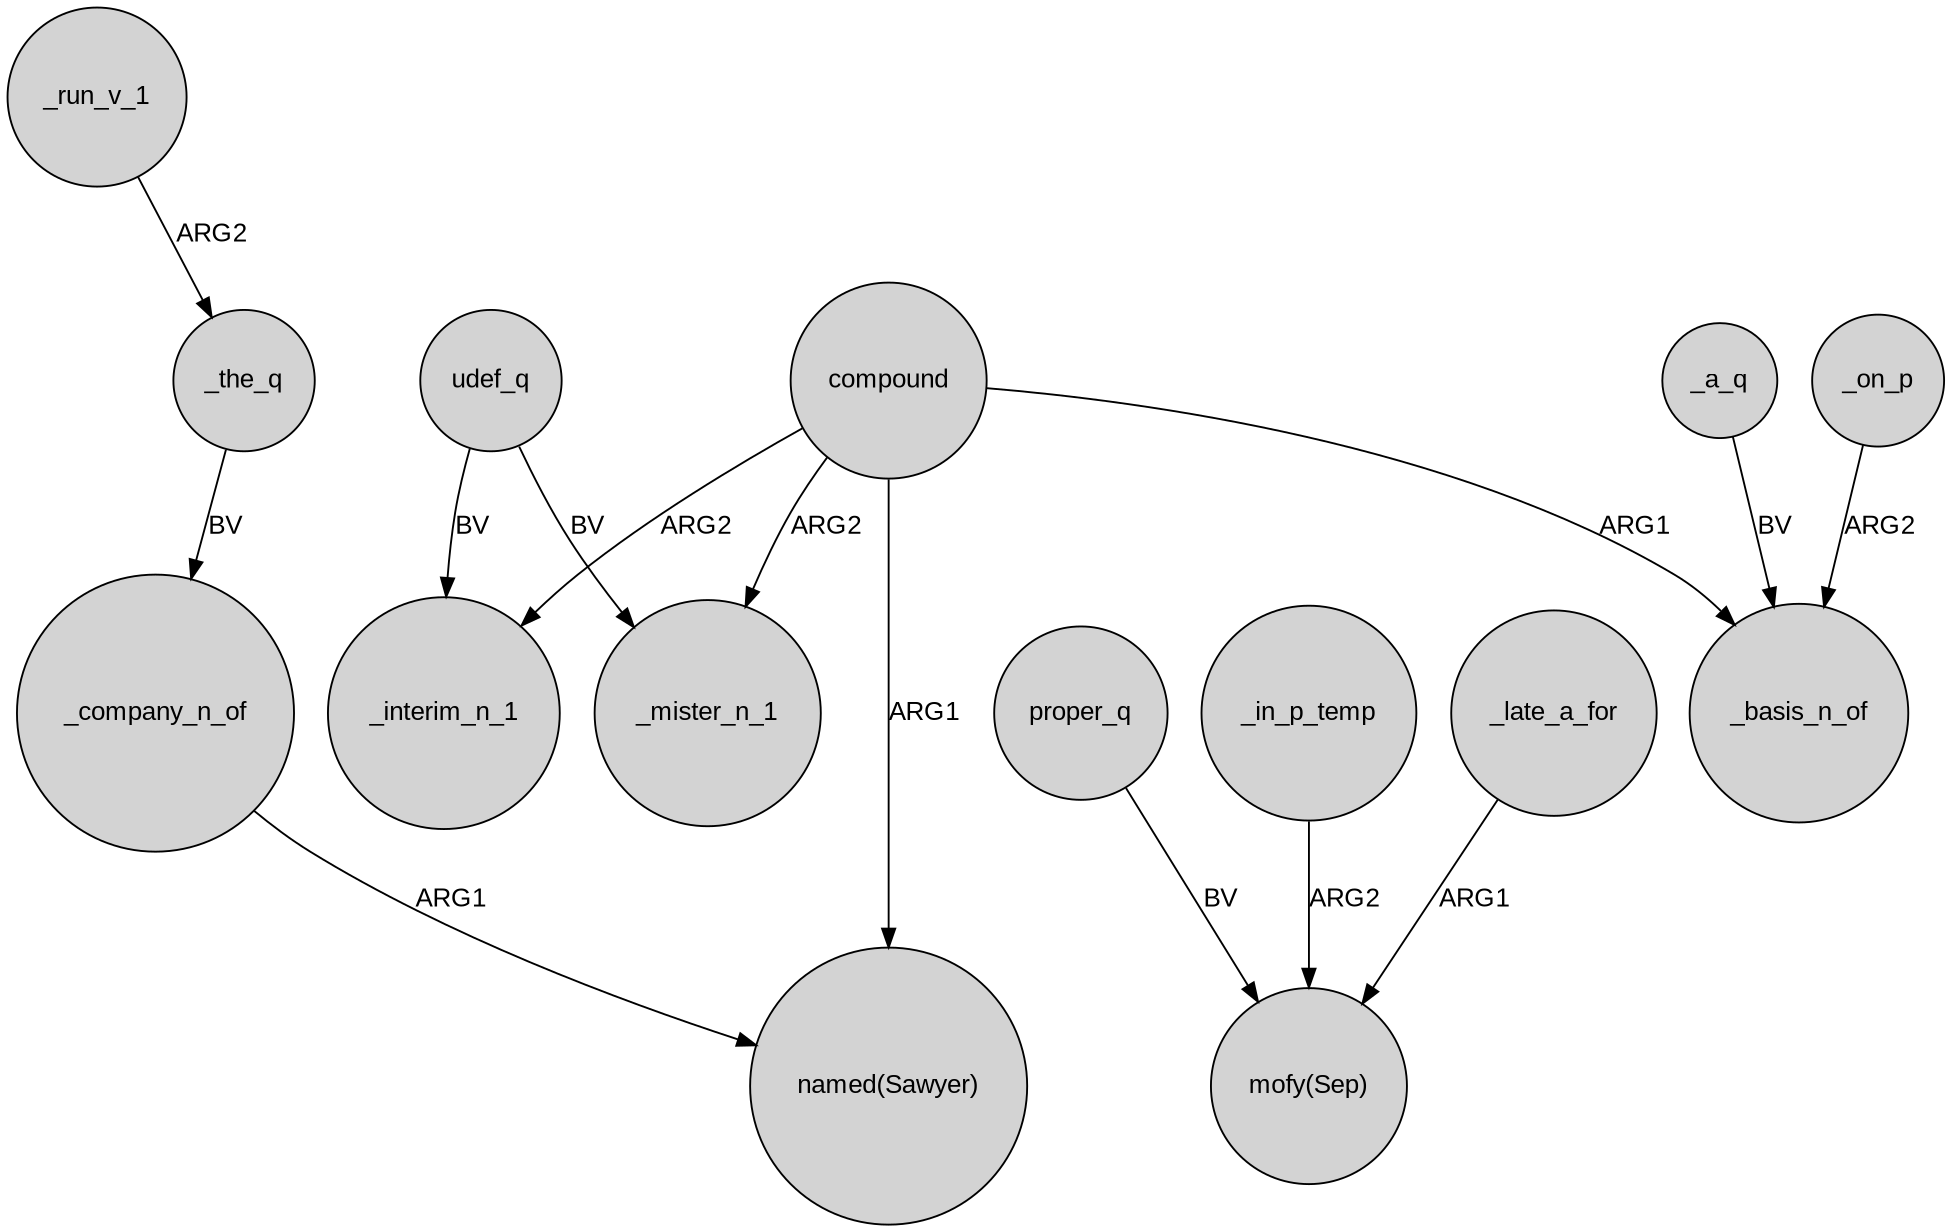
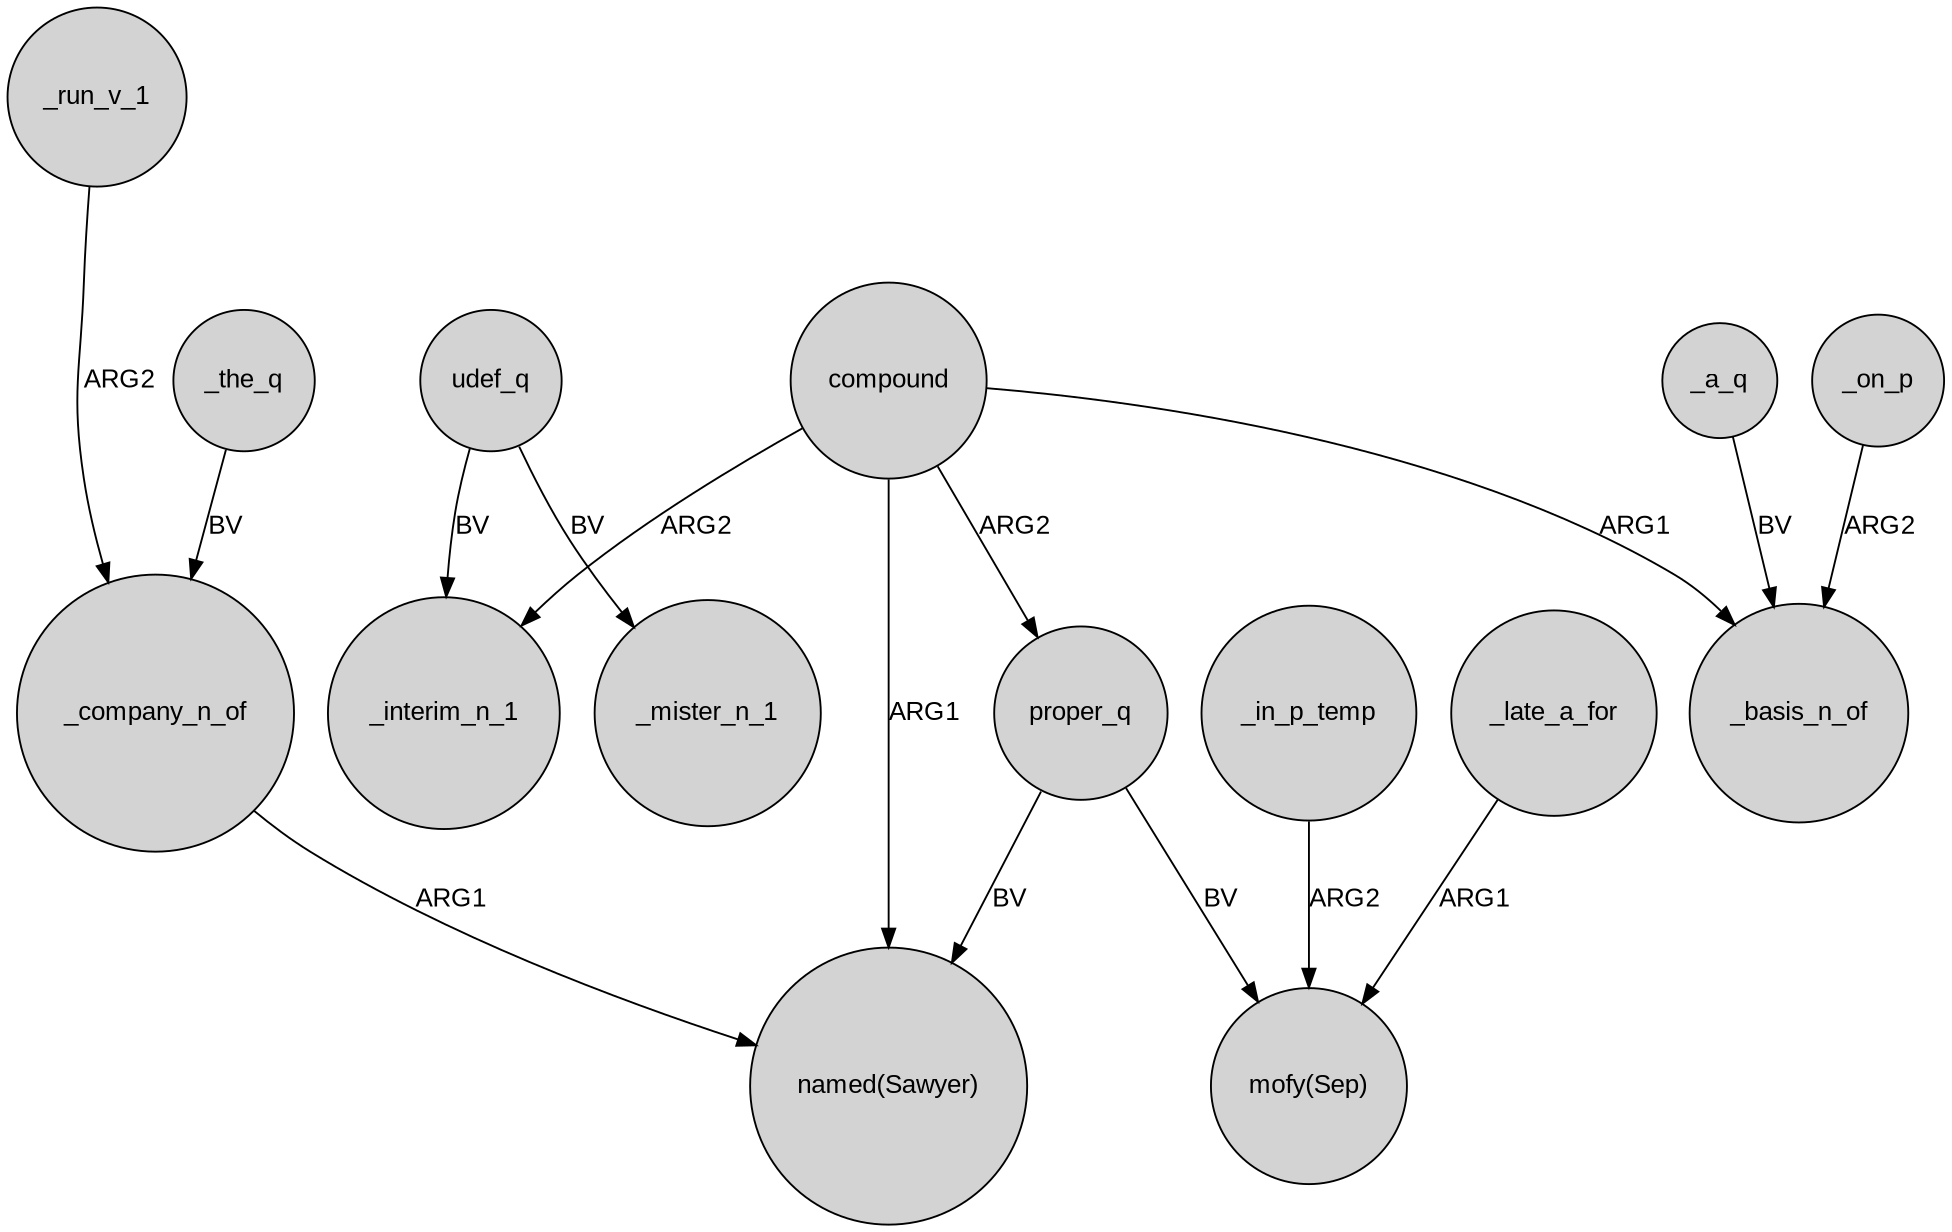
edge "_run_v_1" -> "_the_q": now "_run_v_1" -> "_company_n_of"
edge "compound" -> "_mister_n_1": now "compound" -> "proper_q"
edge "proper_q" -> "named(Sawyer)": added, label "BV"
